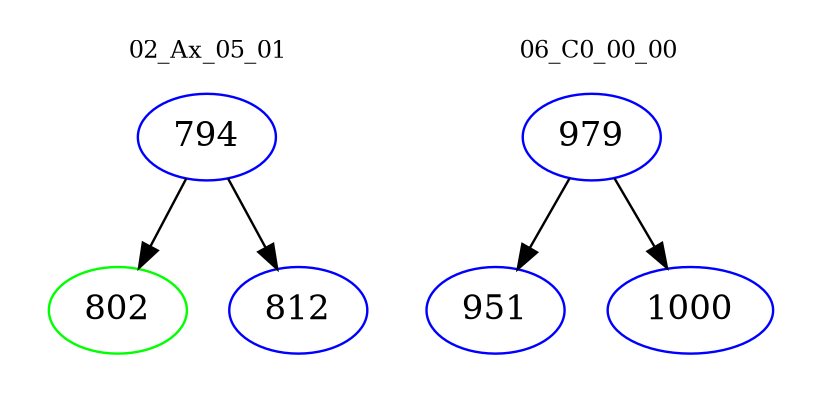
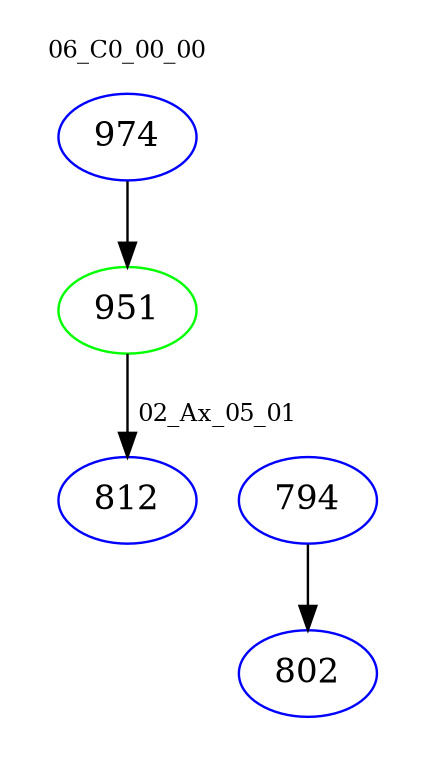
node "979": label "979" -> "974"
edge "794" -> "812": now "951" -> "812"
node "802": color green -> blue
node "951": color blue -> green
node "1000": removed
